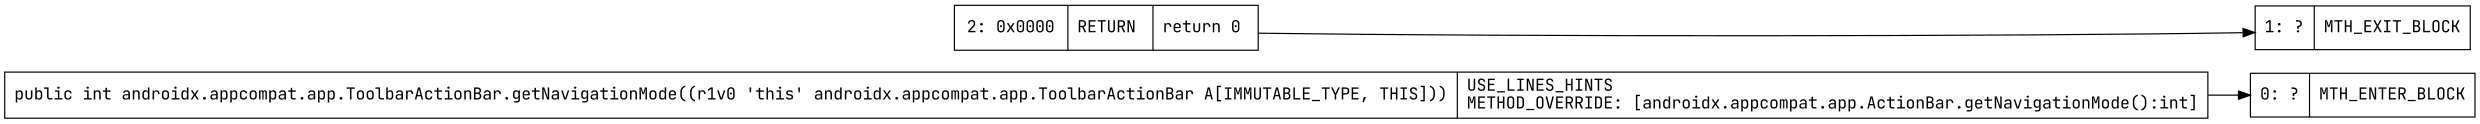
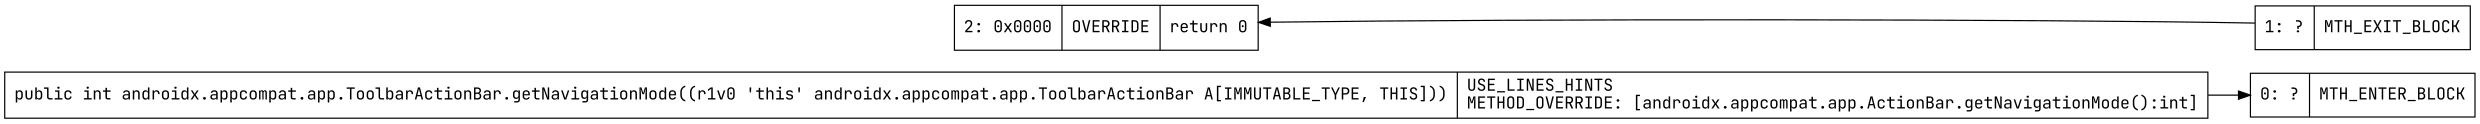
node "2: 0x0000": text "RETURN" -> "OVERRIDE"
edge "2: 0x0000" -> "1: ?": reversed
